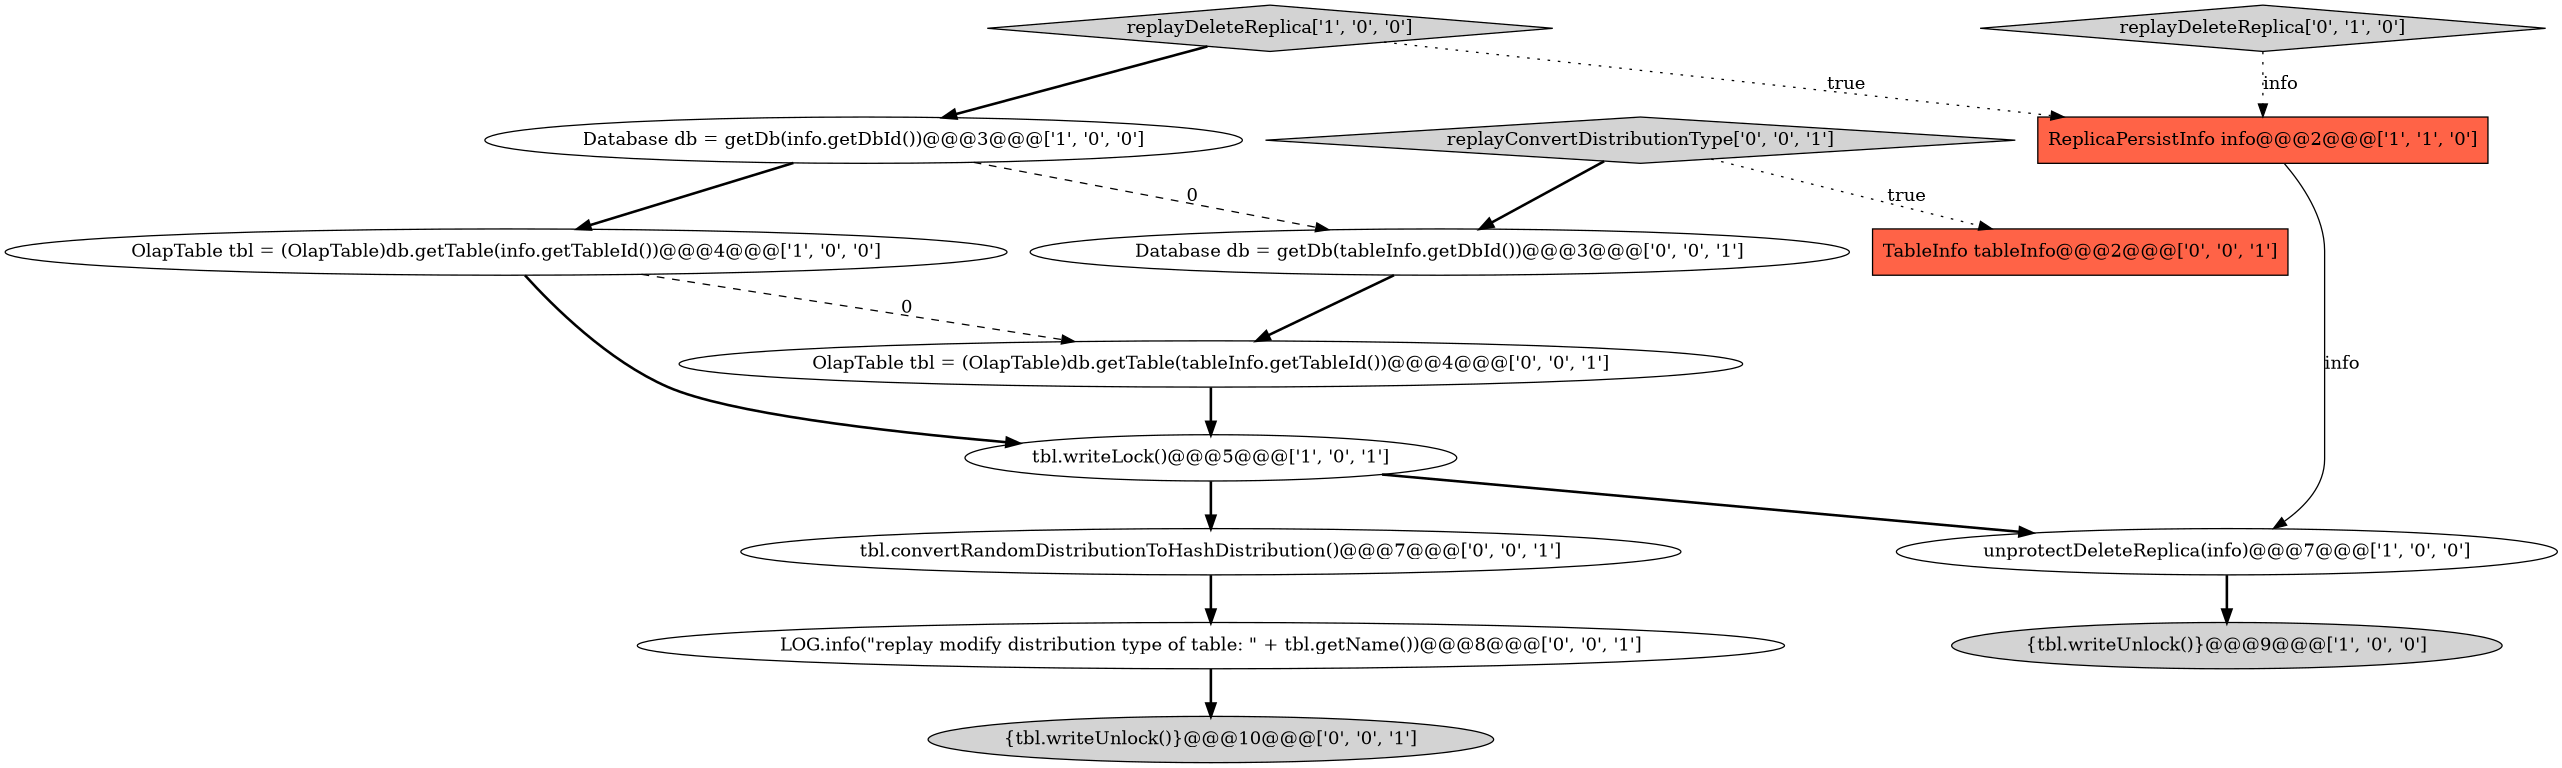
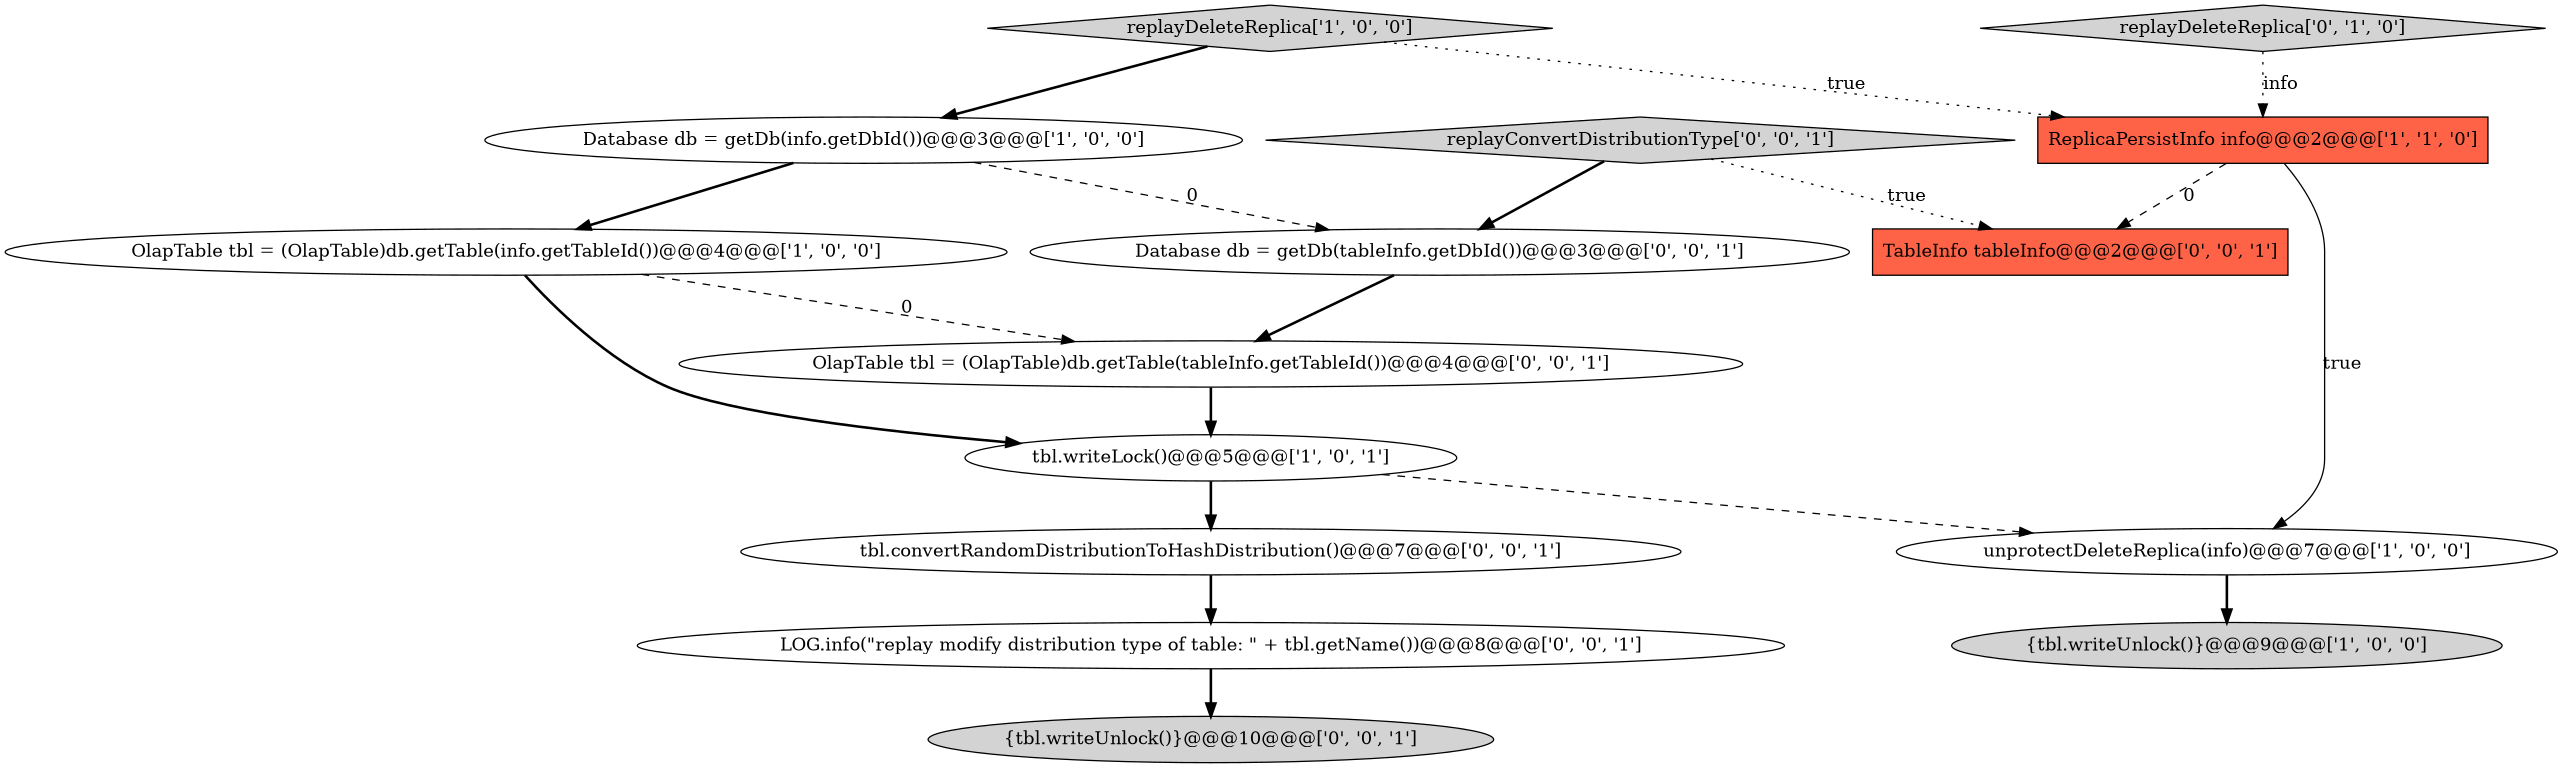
edge "ReplicaPersistInfo info@@@2@@@['1', '1', '0']" -> "TableInfo tableInfo@@@2@@@['0', '0', '1']": added, label "0"
edge "ReplicaPersistInfo info@@@2@@@['1', '1', '0']" -> "unprotectDeleteReplica(info)@@@7@@@['1', '0', '0']": label "info" -> "true"
edge "tbl.writeLock()@@@5@@@['1', '0', '1']" -> "unprotectDeleteReplica(info)@@@7@@@['1', '0', '0']": style bold -> dashed
